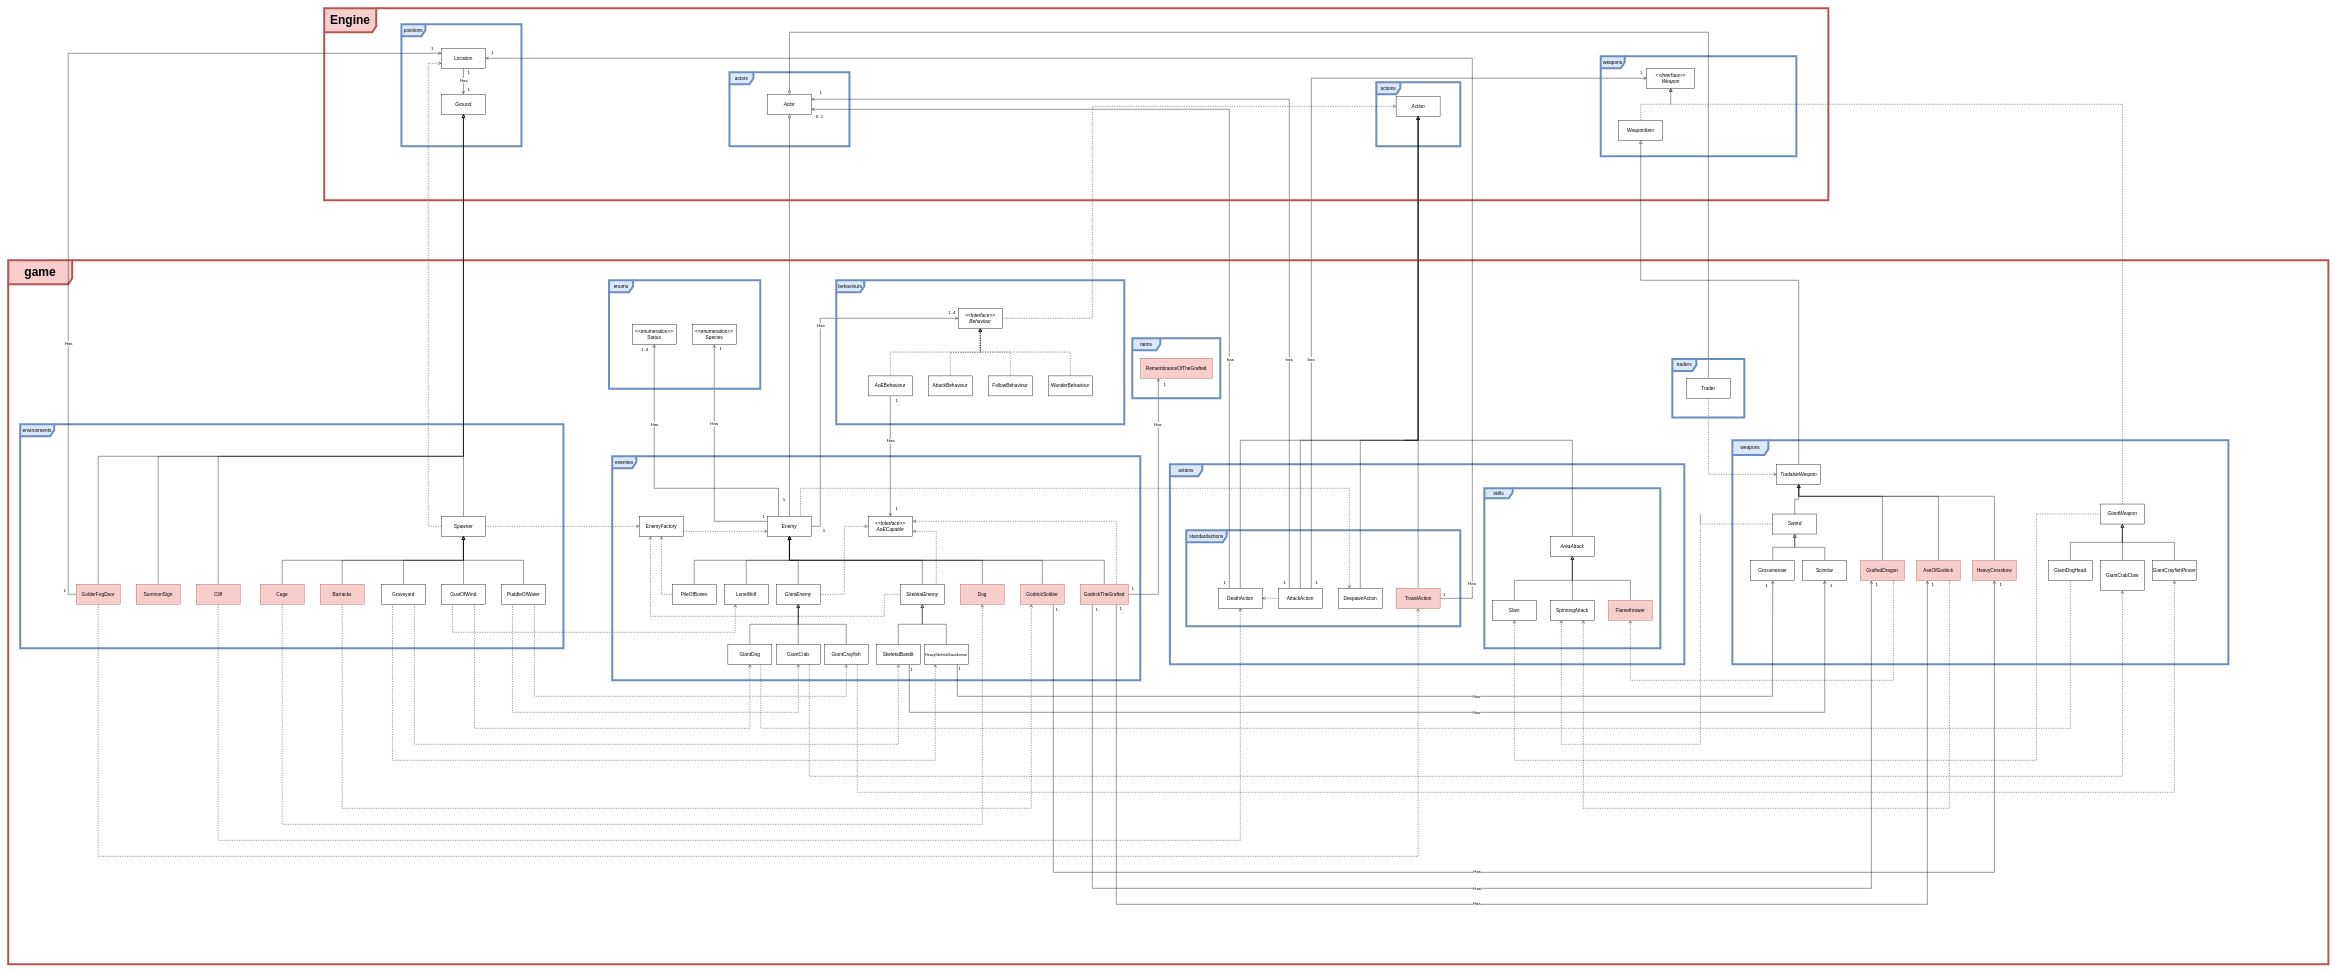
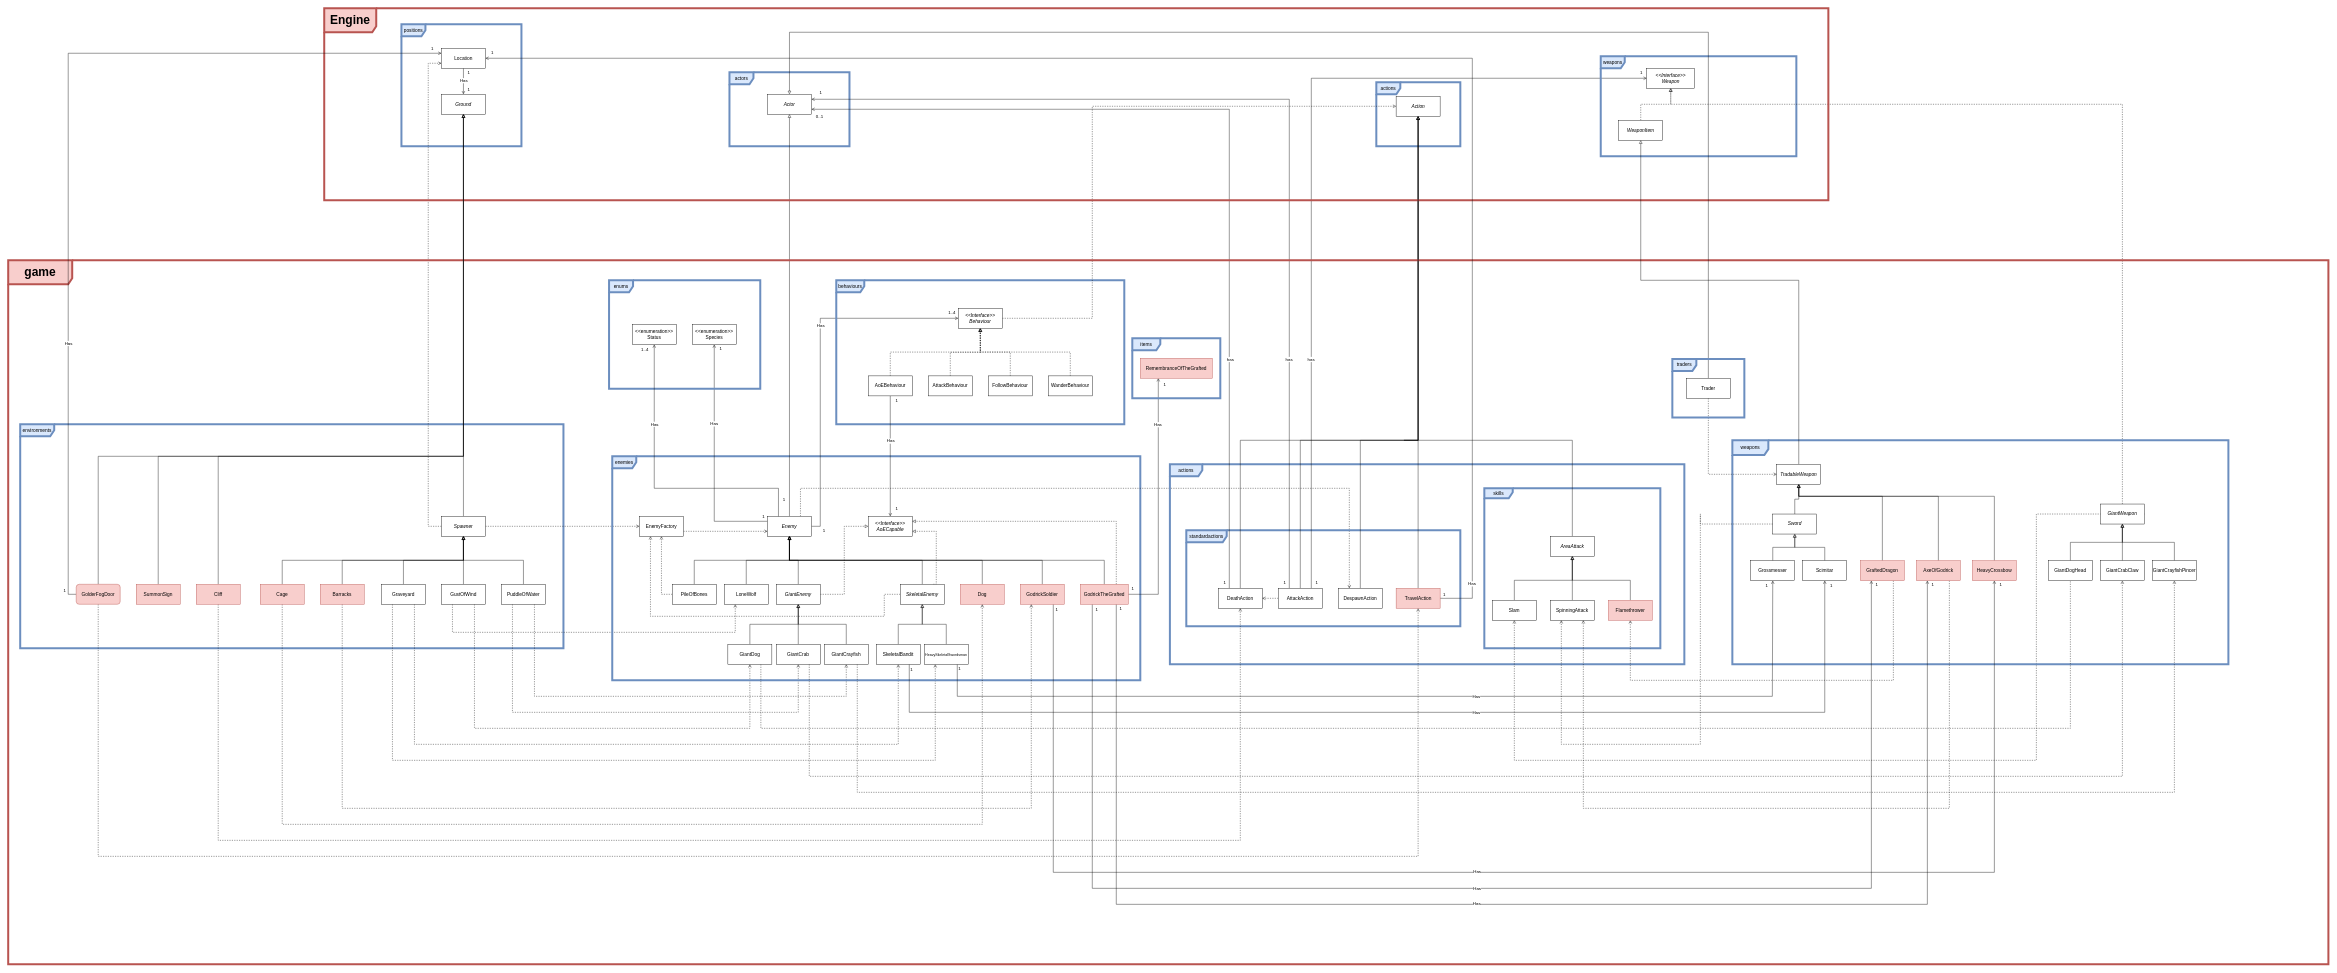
node "GiantCrabClaw": size 44x30 -> 44x20
node "GolderFogDoor": shape rectangle -> rounded rectangle
